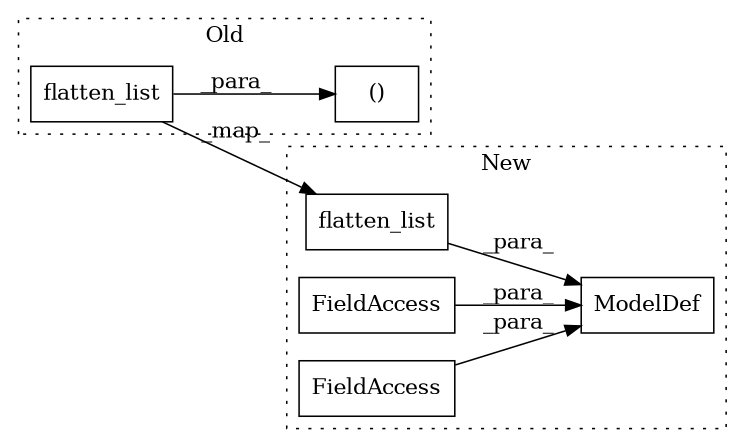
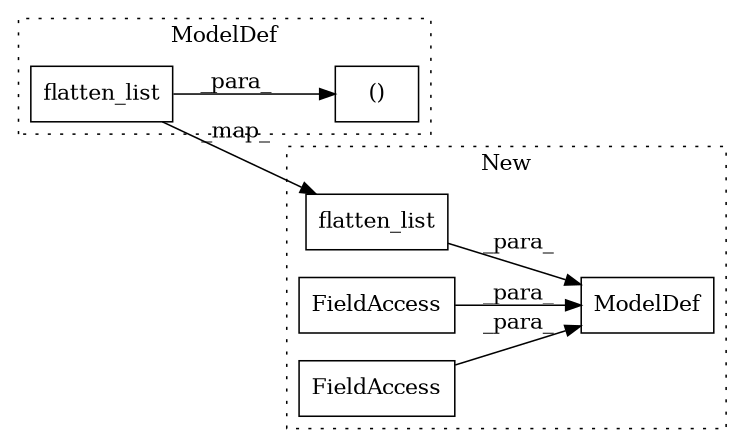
cluster "Old": label "Old" -> "ModelDef"
